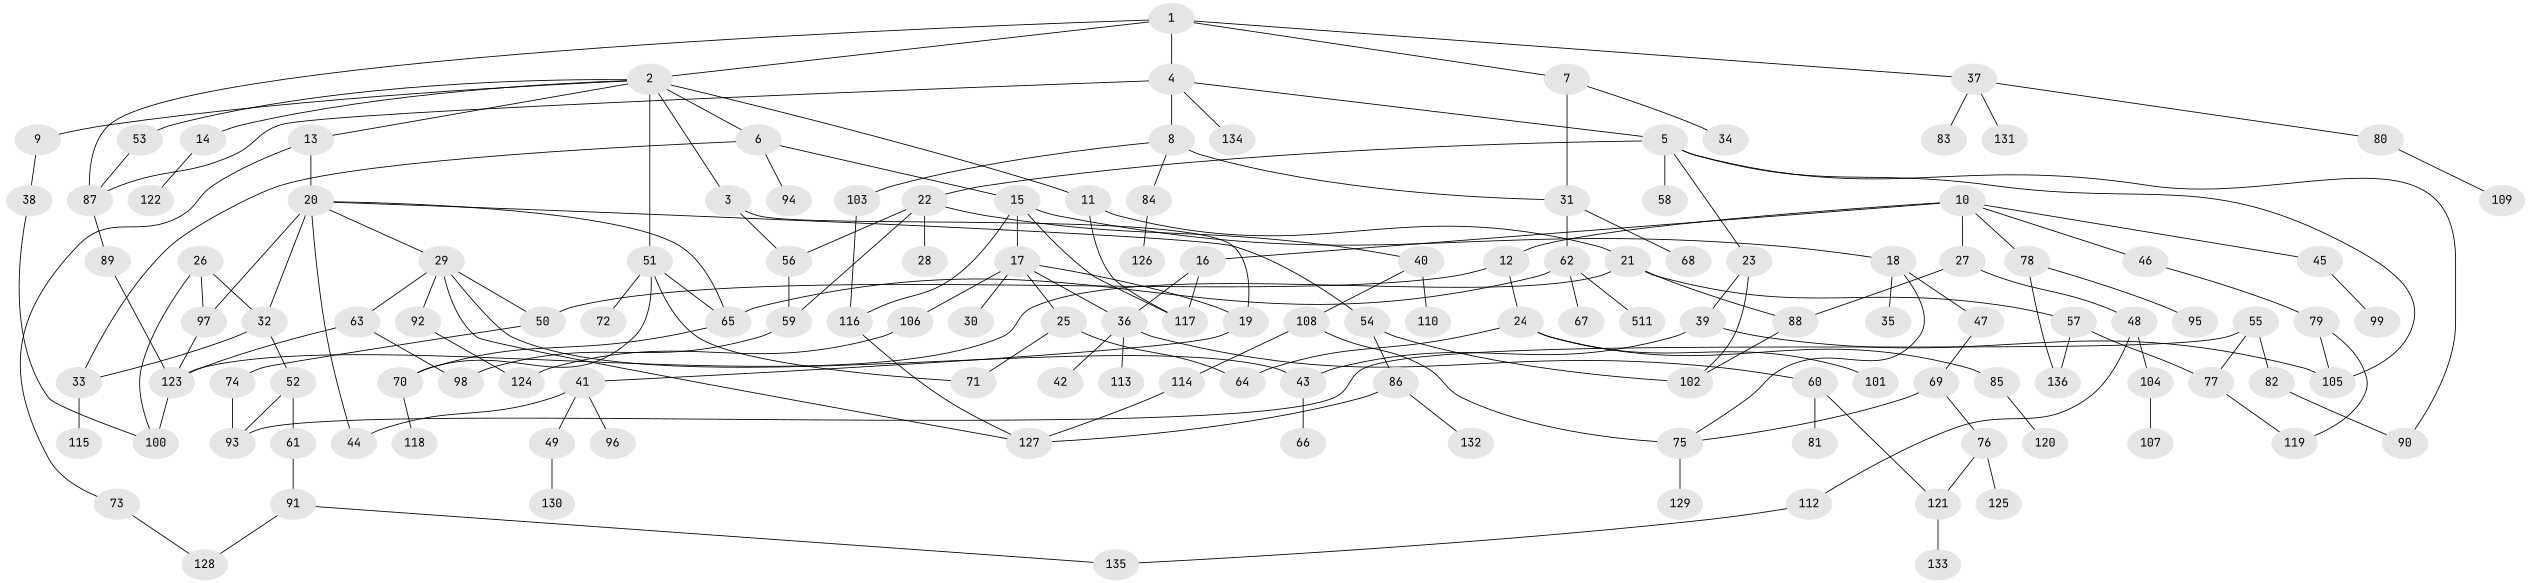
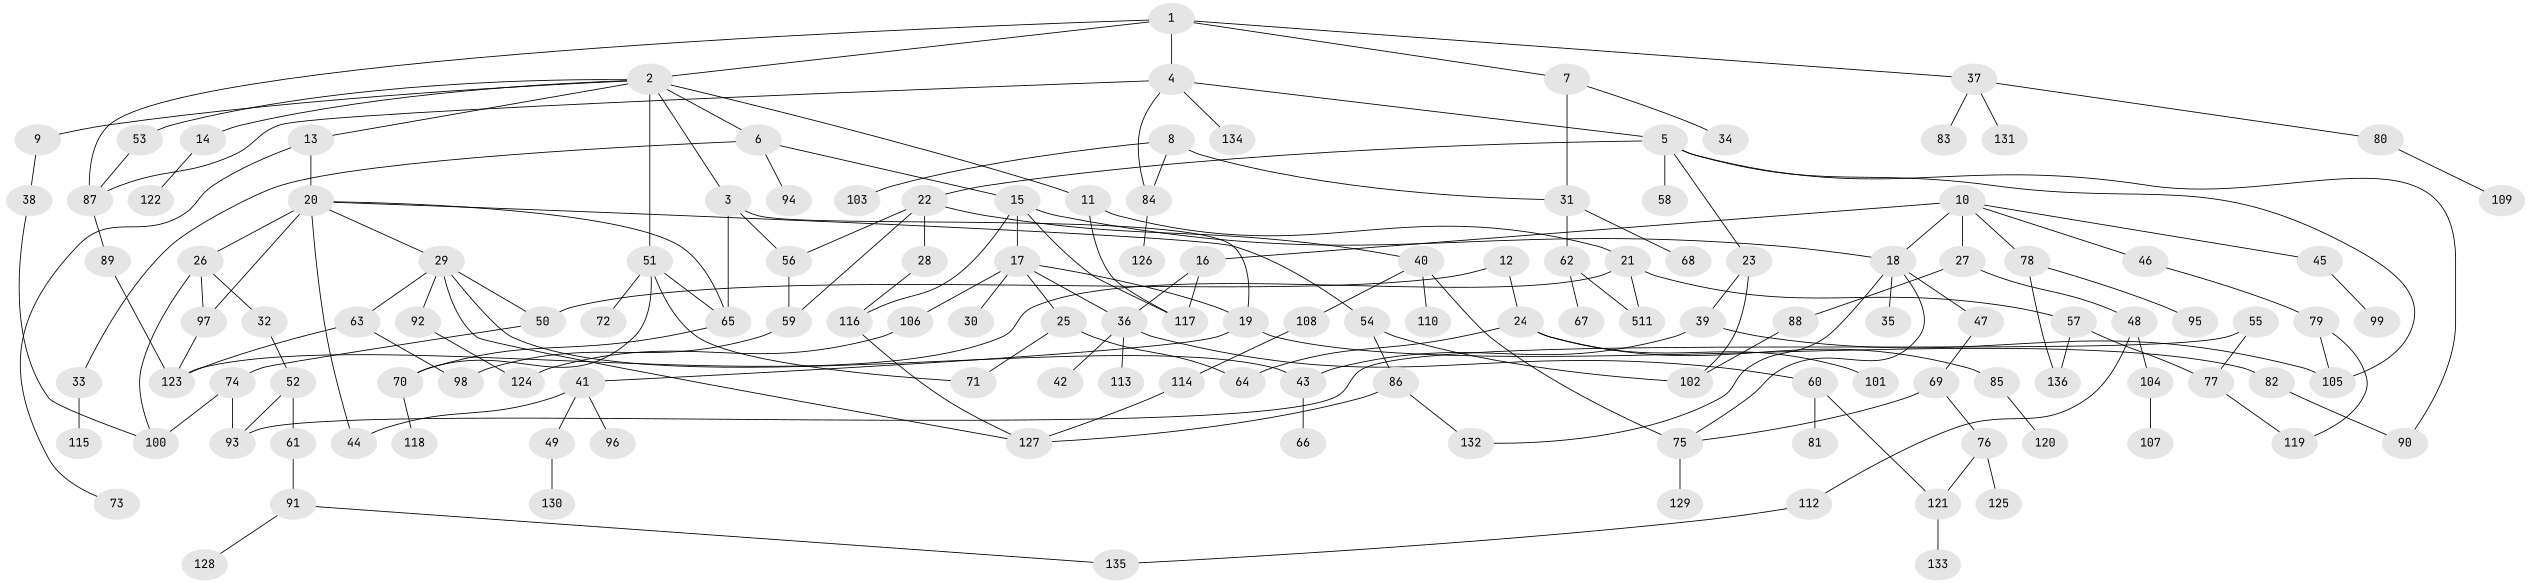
edge "4" -- "8": now "4" -- "84"
edge "10" -- "12": now "10" -- "18"
edge "103" -- "116": now "28" -- "116"
edge "20" -- "32": now "20" -- "26"
edge "21" -- "88": now "21" -- "511"
edge "62" -- "65": now "3" -- "65"
edge "55" -- "82": now "19" -- "82"
edge "32" -- "33": removed
edge "18" -- "132": added
edge "108" -- "75": now "40" -- "75"
edge "123" -- "100": now "74" -- "100"
edge "73" -- "128": removed
